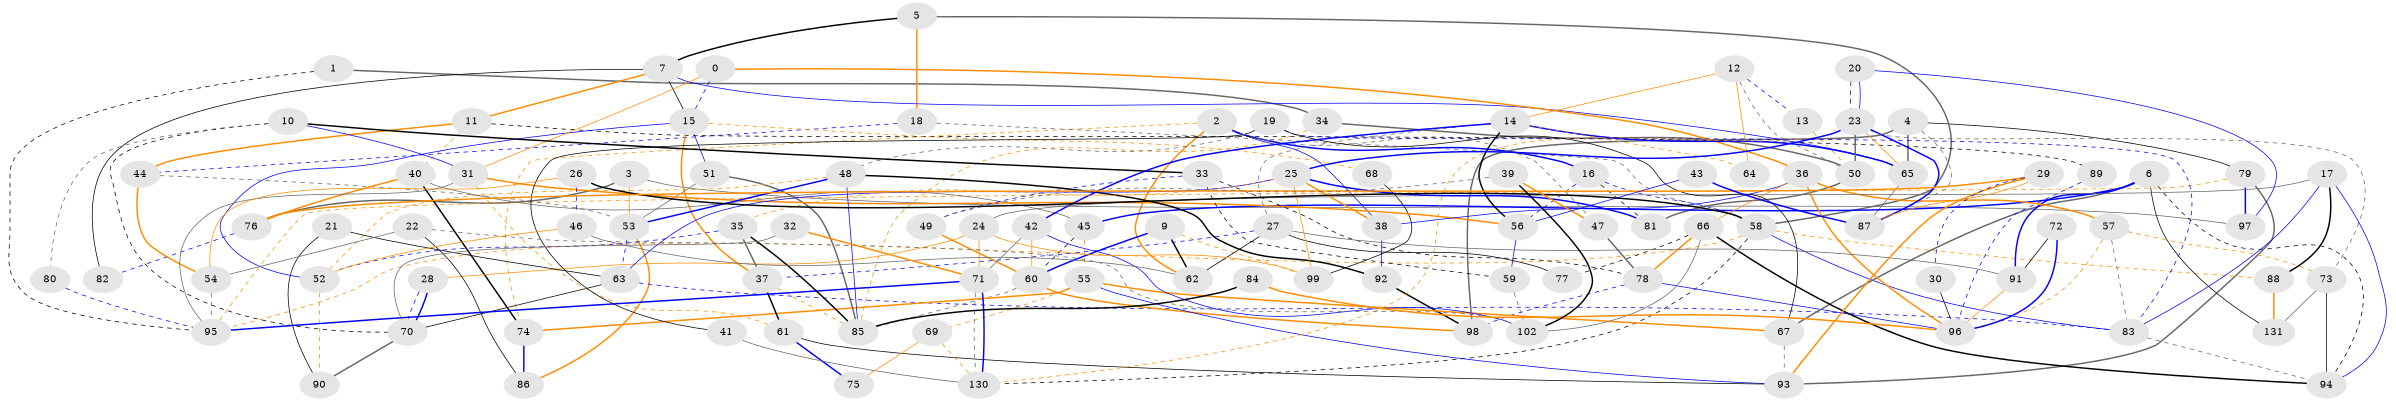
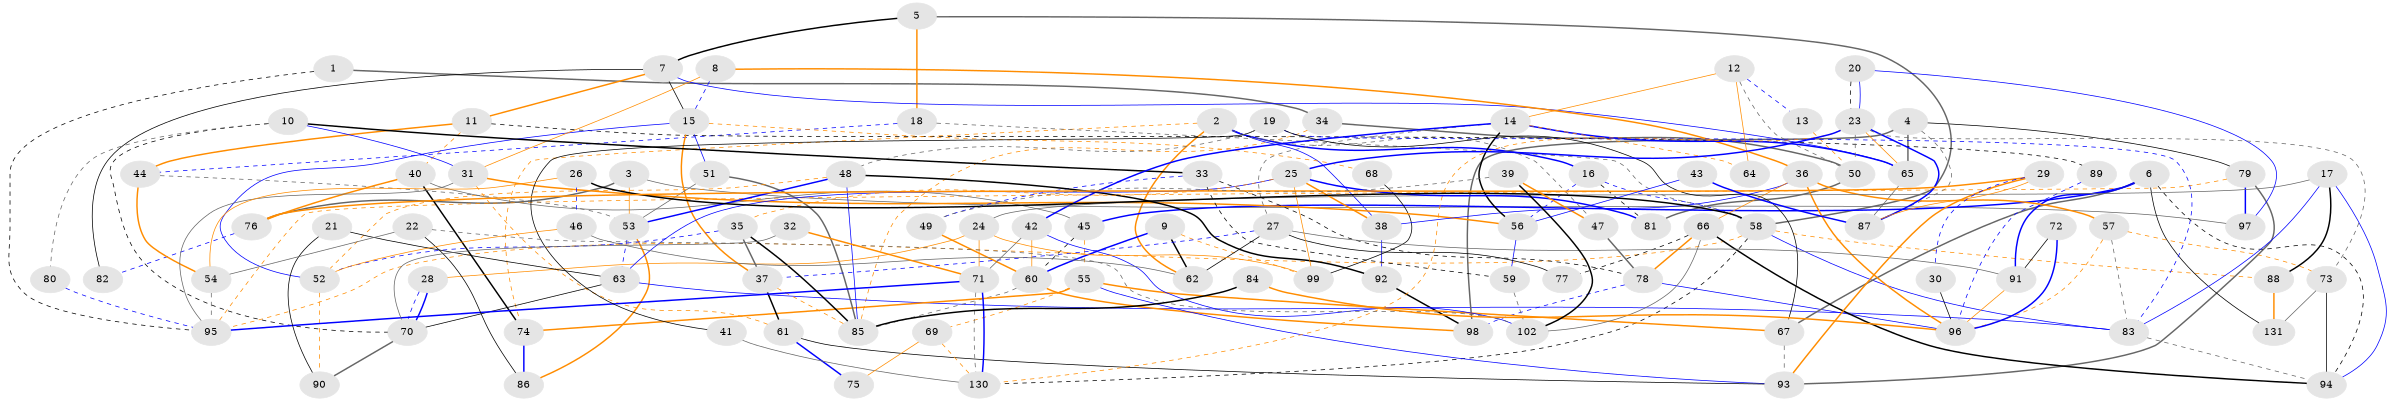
node "0": label "0" -> "8"
edge "23" -- "50": style bold -> dashed
edge "63" -- "83": style dashed -> solid
